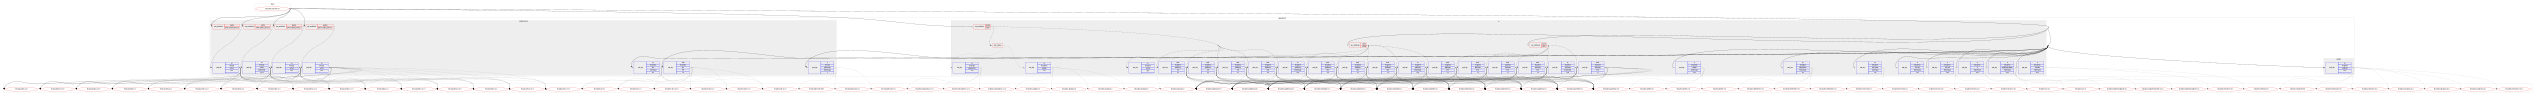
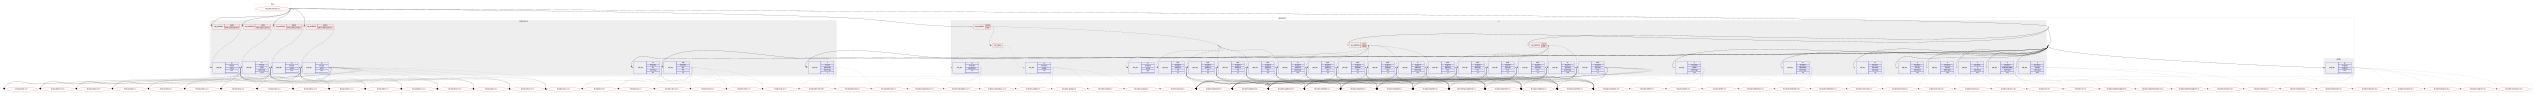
node "dev-python/sqlalchemy-1.2.0": label "dev-python/sqlalchemy-1.2.0" -> "dev-greaterequal/sqlalchemy-1.2.0"
